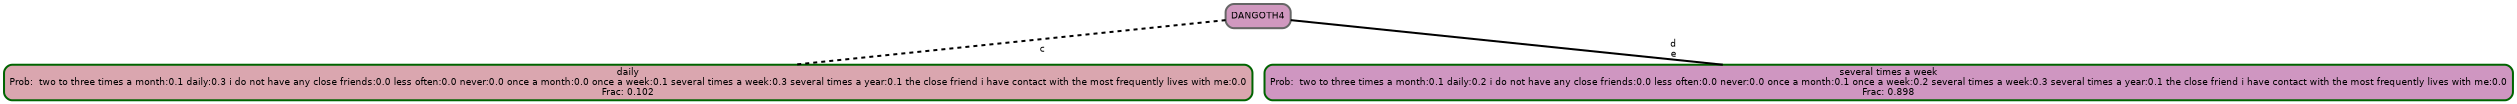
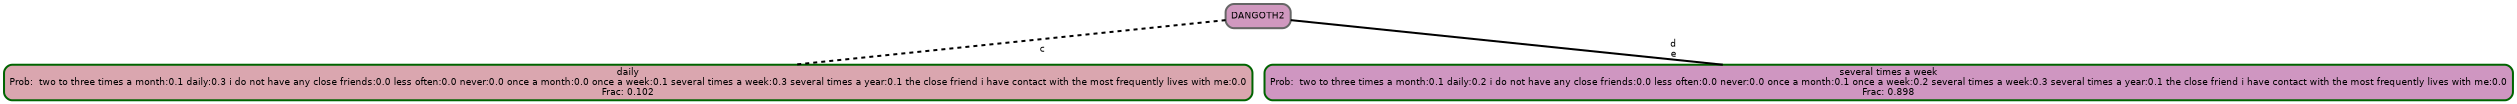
node "DANGOTH4": label "DANGOTH4" -> "DANGOTH2"
